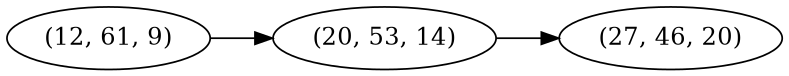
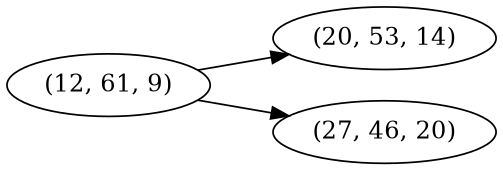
edge "(20, 53, 14)" -> "(27, 46, 20)": now "(12, 61, 9)" -> "(27, 46, 20)"
